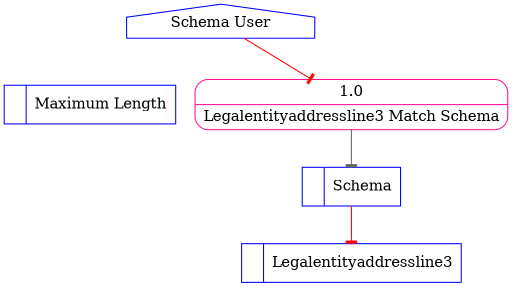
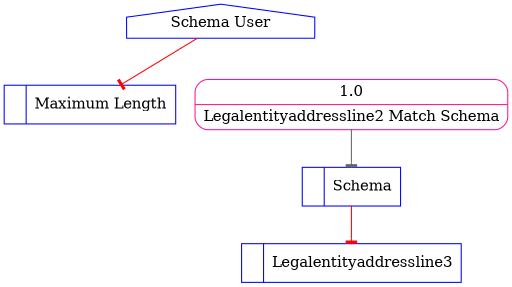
edge "Schema User" -> "1.0": now "Schema User" -> "Maximum Length"
node "1.0": text "Legalentityaddressline3 Match Schema" -> "Legalentityaddressline2 Match Schema"
